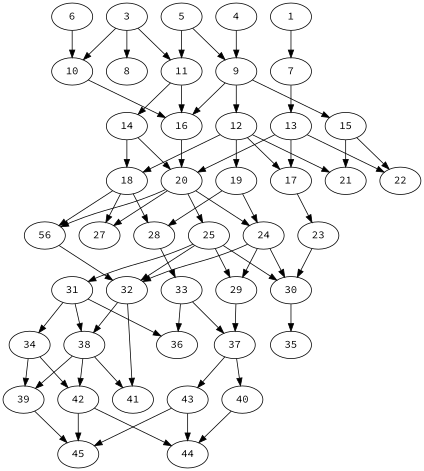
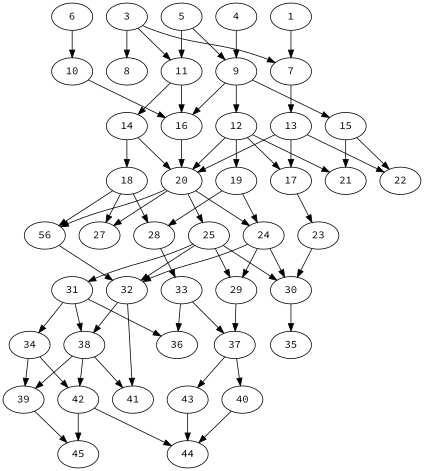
edge "3" -> "10": now "3" -> "7"
edge "12" -> "18": now "12" -> "20"
edge "43" -> "45": removed
